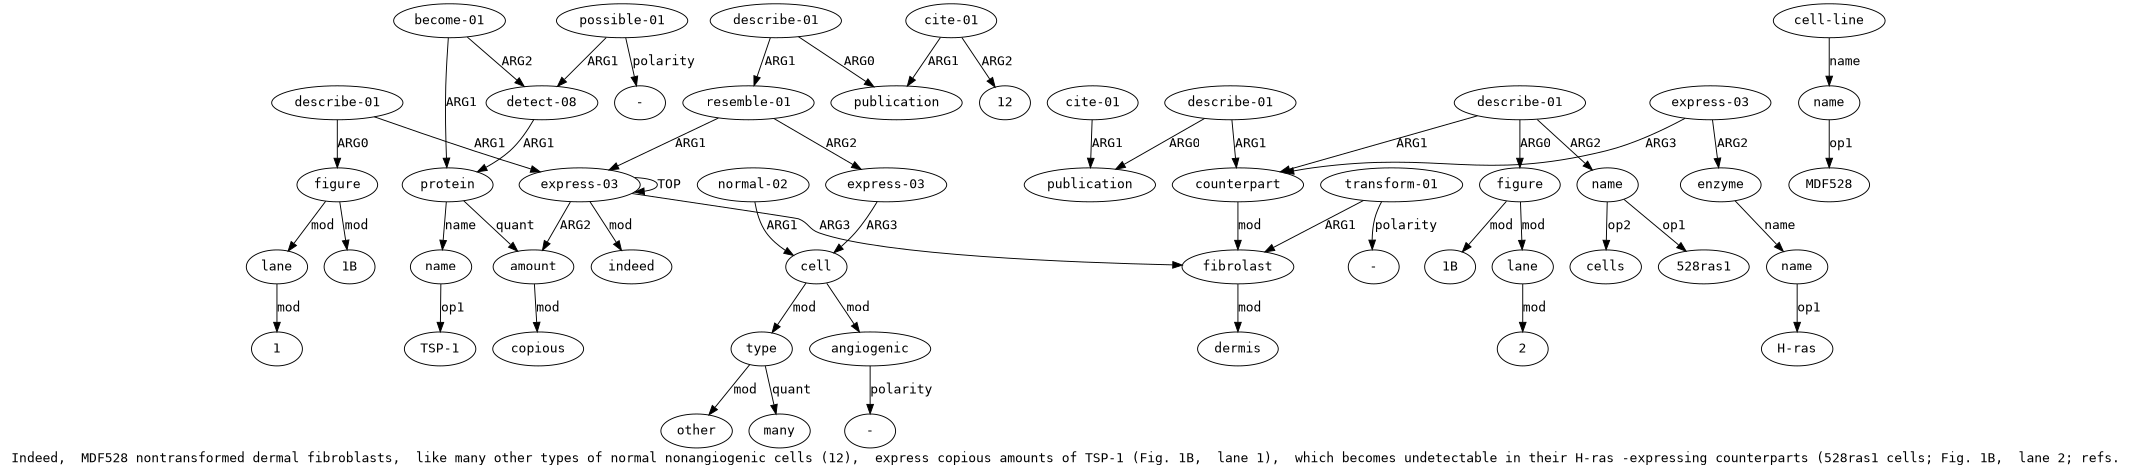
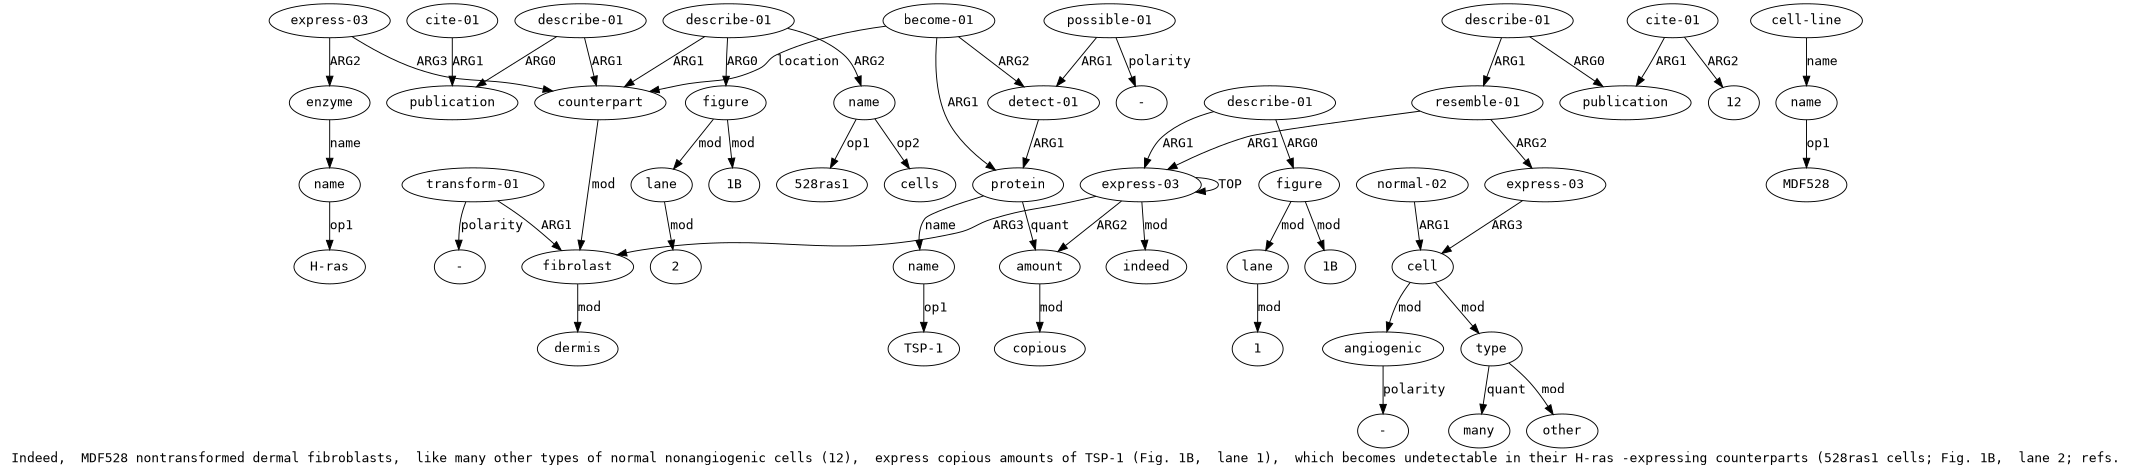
edge "become-01" -> "counterpart": added, label "location"
node "detect-08": label "detect-08" -> "detect-01"
